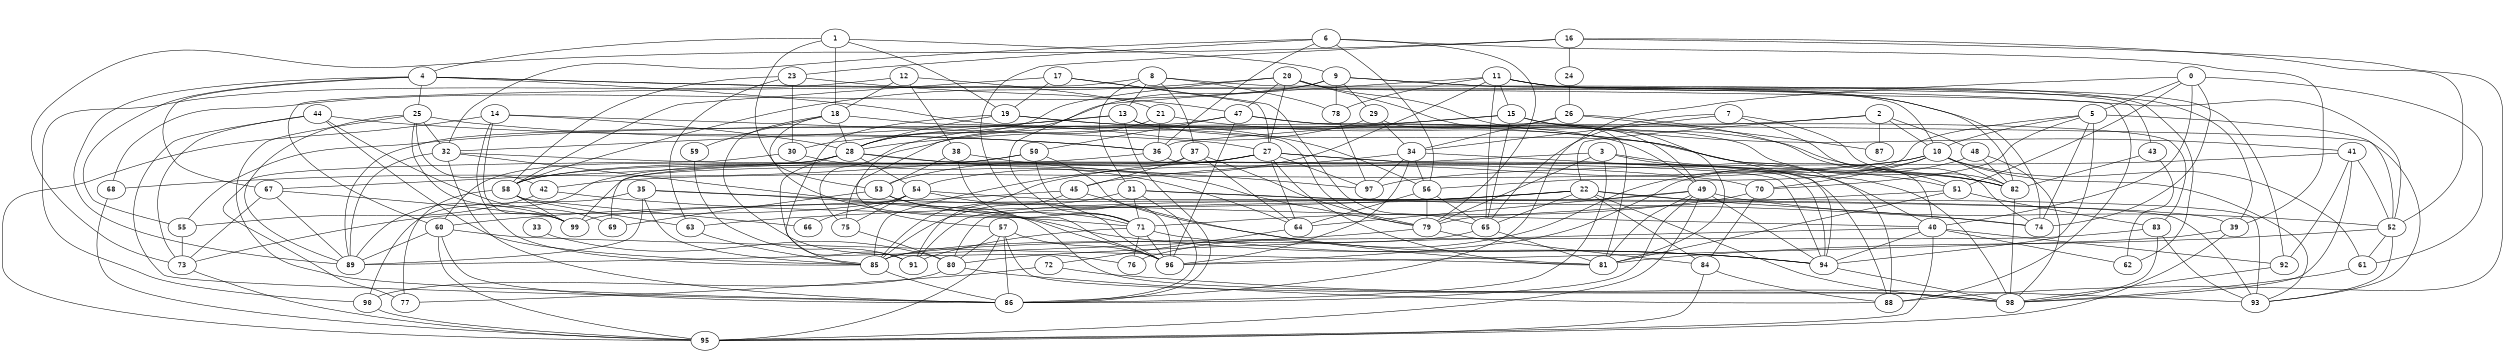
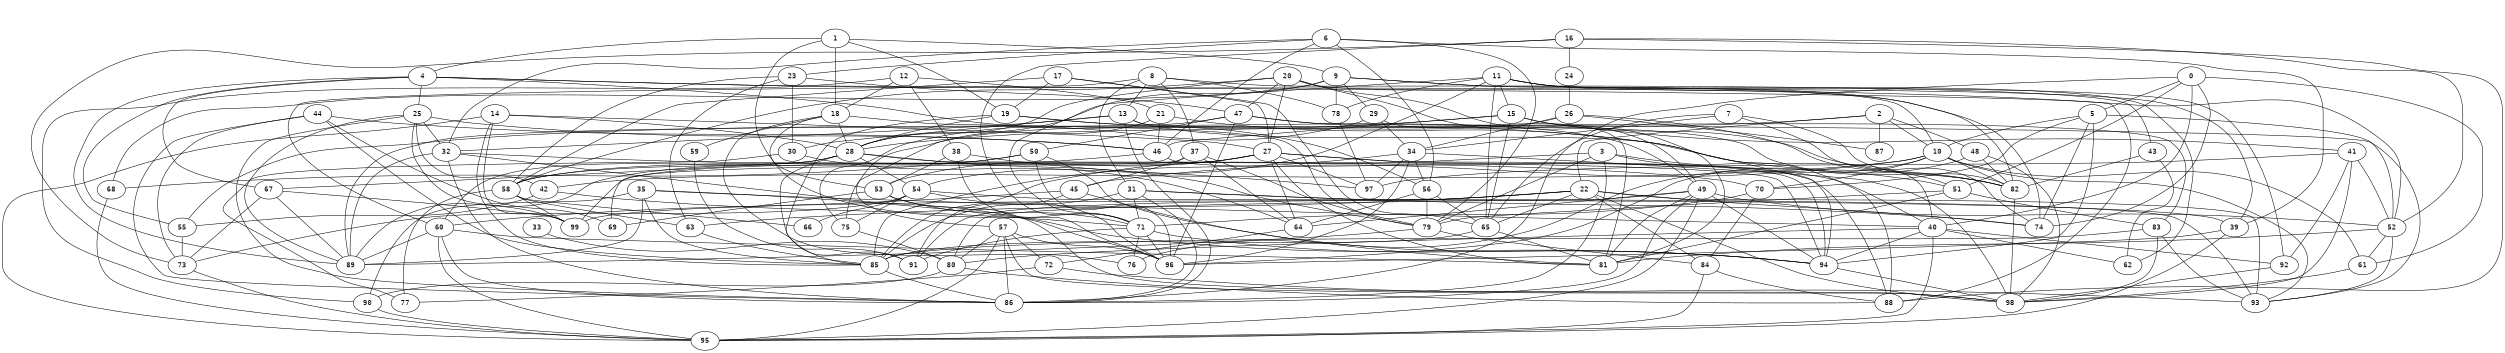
node "36": label "36" -> "46"
edge "5" -- "56": removed
edge "57" -- "72": added
